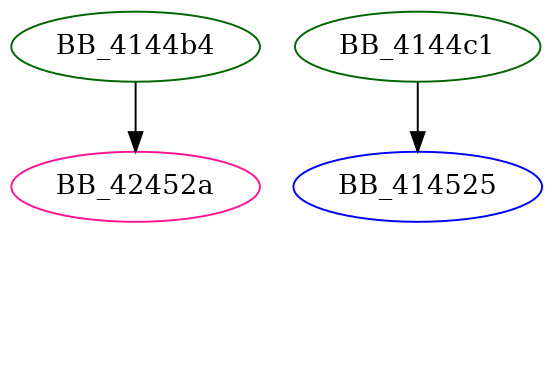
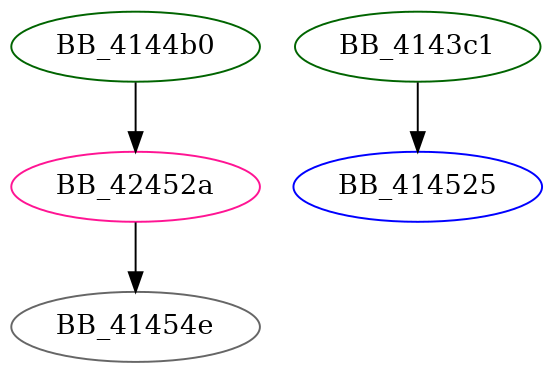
node "BB_4144b4": label "BB_4144b4" -> "BB_4144b0"
node "BB_4144c1": label "BB_4144c1" -> "BB_4143c1"
node "BB_41454e": added
